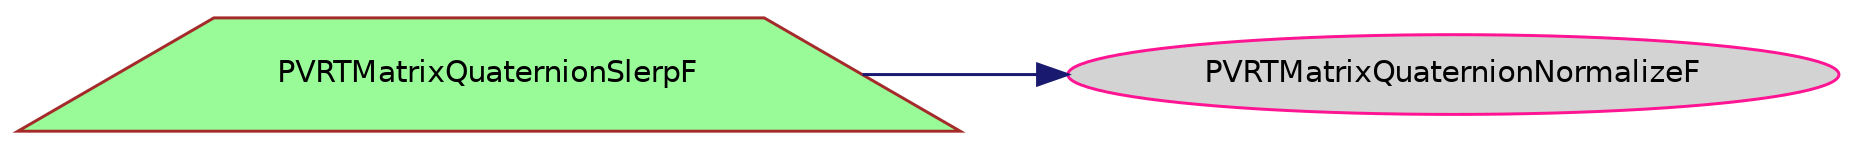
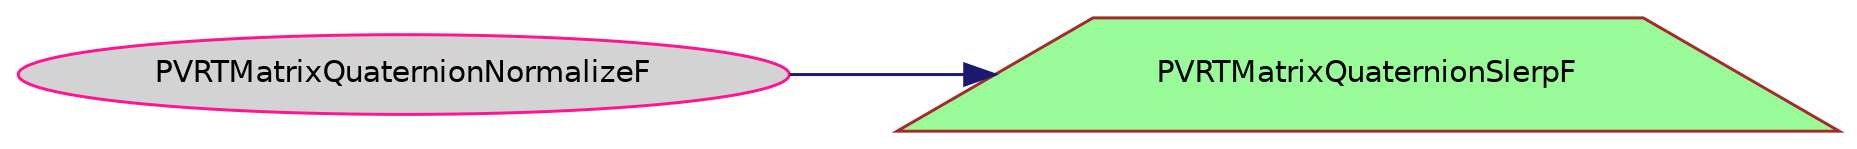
edge "PVRTMatrixQuaternionSlerpF" -> "PVRTMatrixQuaternionNormalizeF": reversed
